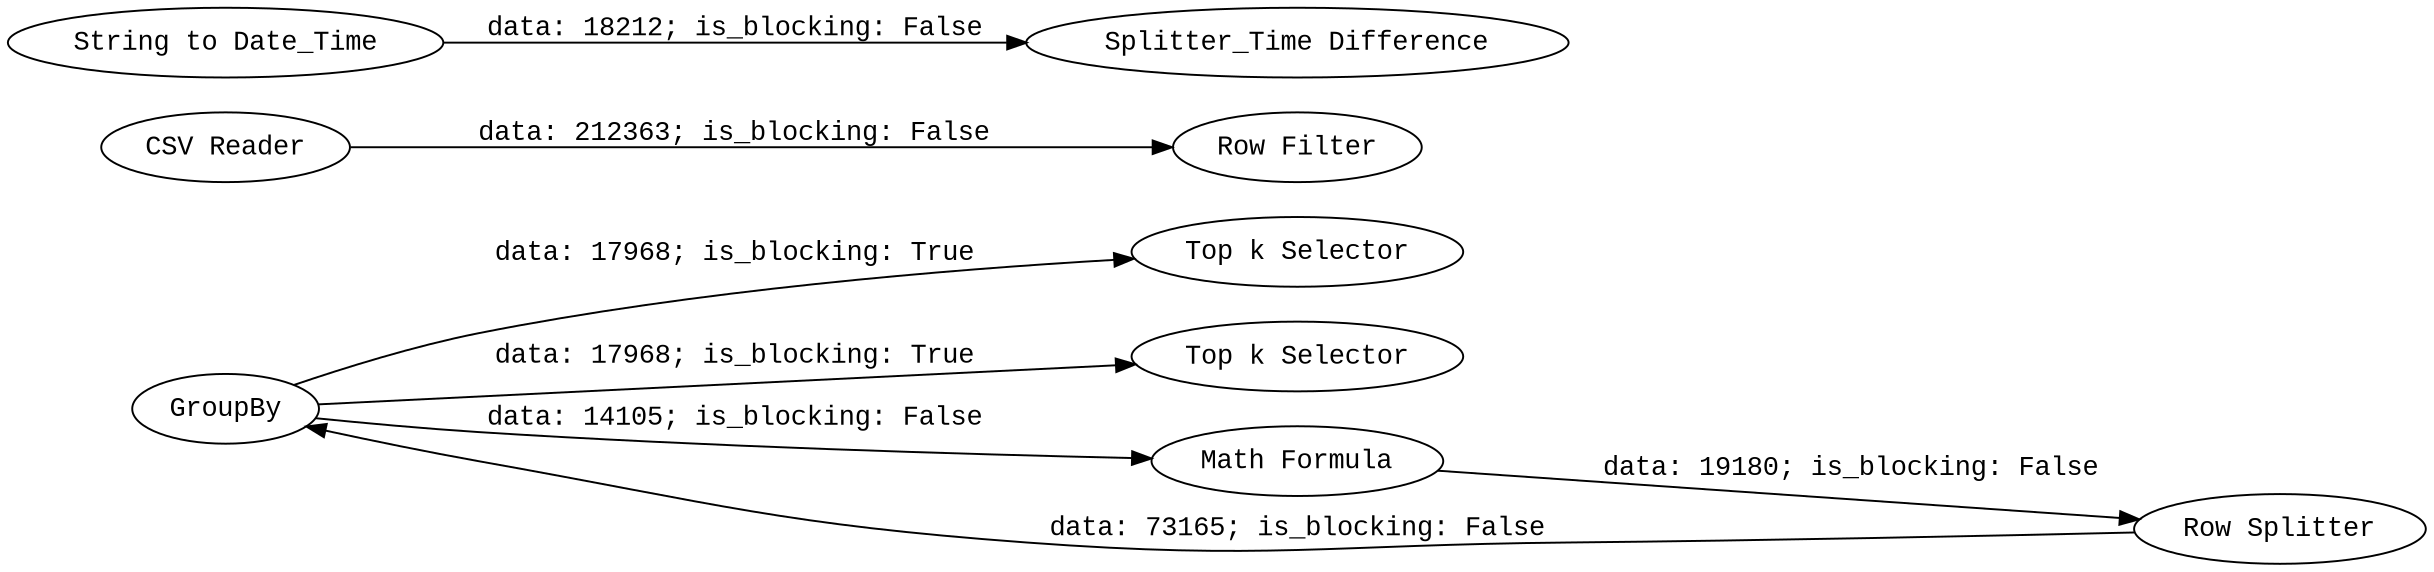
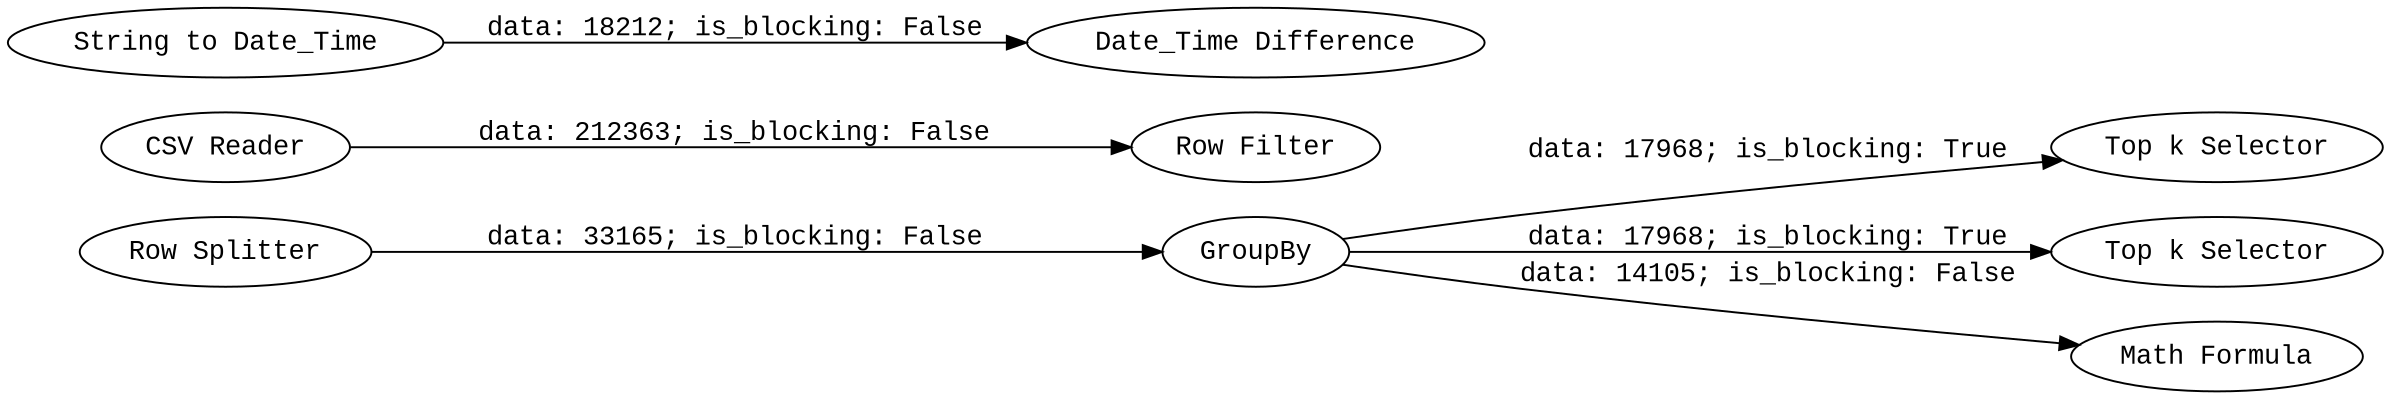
node "Splitter_Time Difference": label "Splitter_Time Difference" -> "Date_Time Difference"
edge "Math Formula" -> "Row Splitter": removed, label "data: 19180; is_blocking: False"
edge "Row Splitter" -> "GroupBy": label "data: 73165; is_blocking: False" -> "data: 33165; is_blocking: False"
